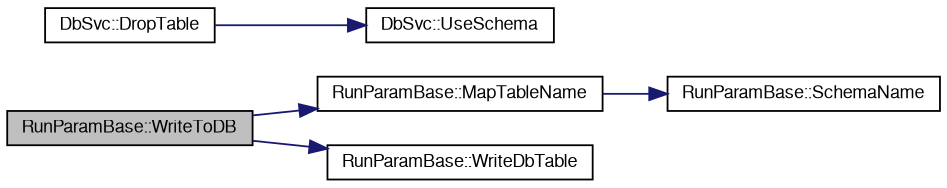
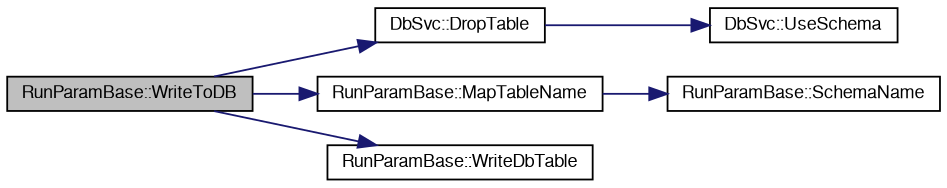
edge "RunParamBase::WriteToDB" -> "DbSvc::DropTable": added
